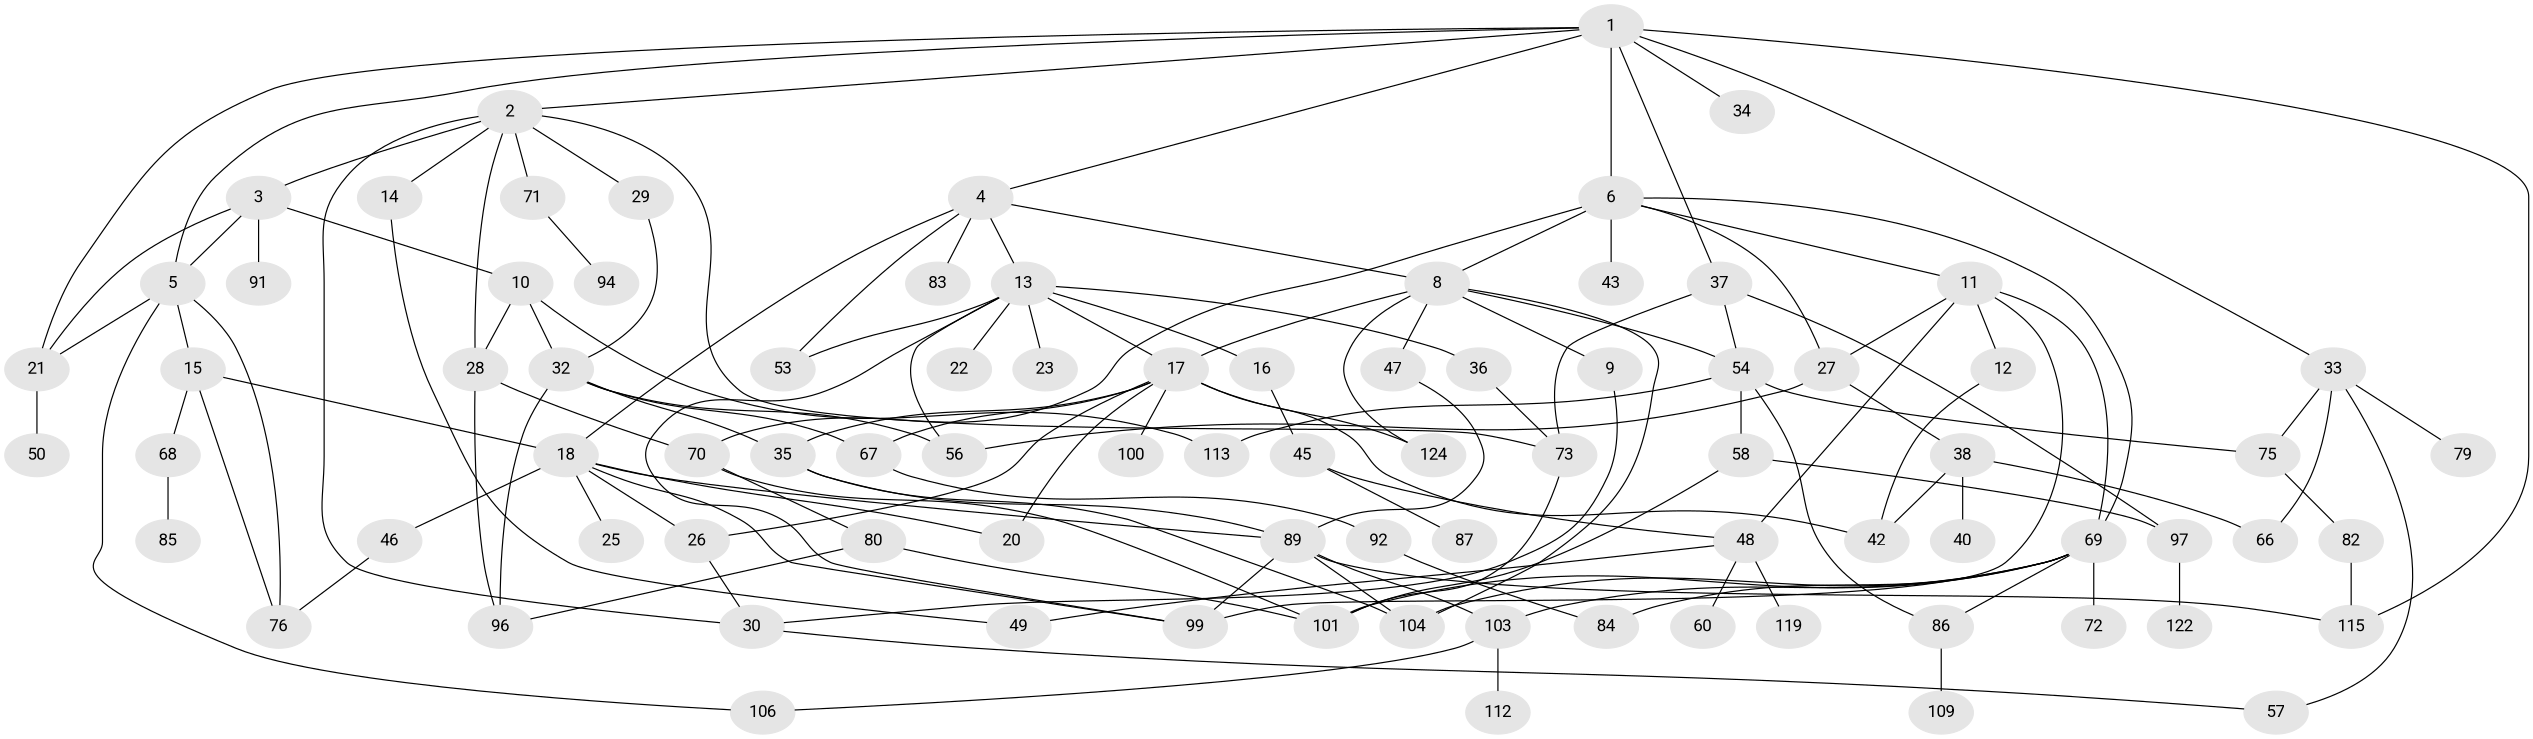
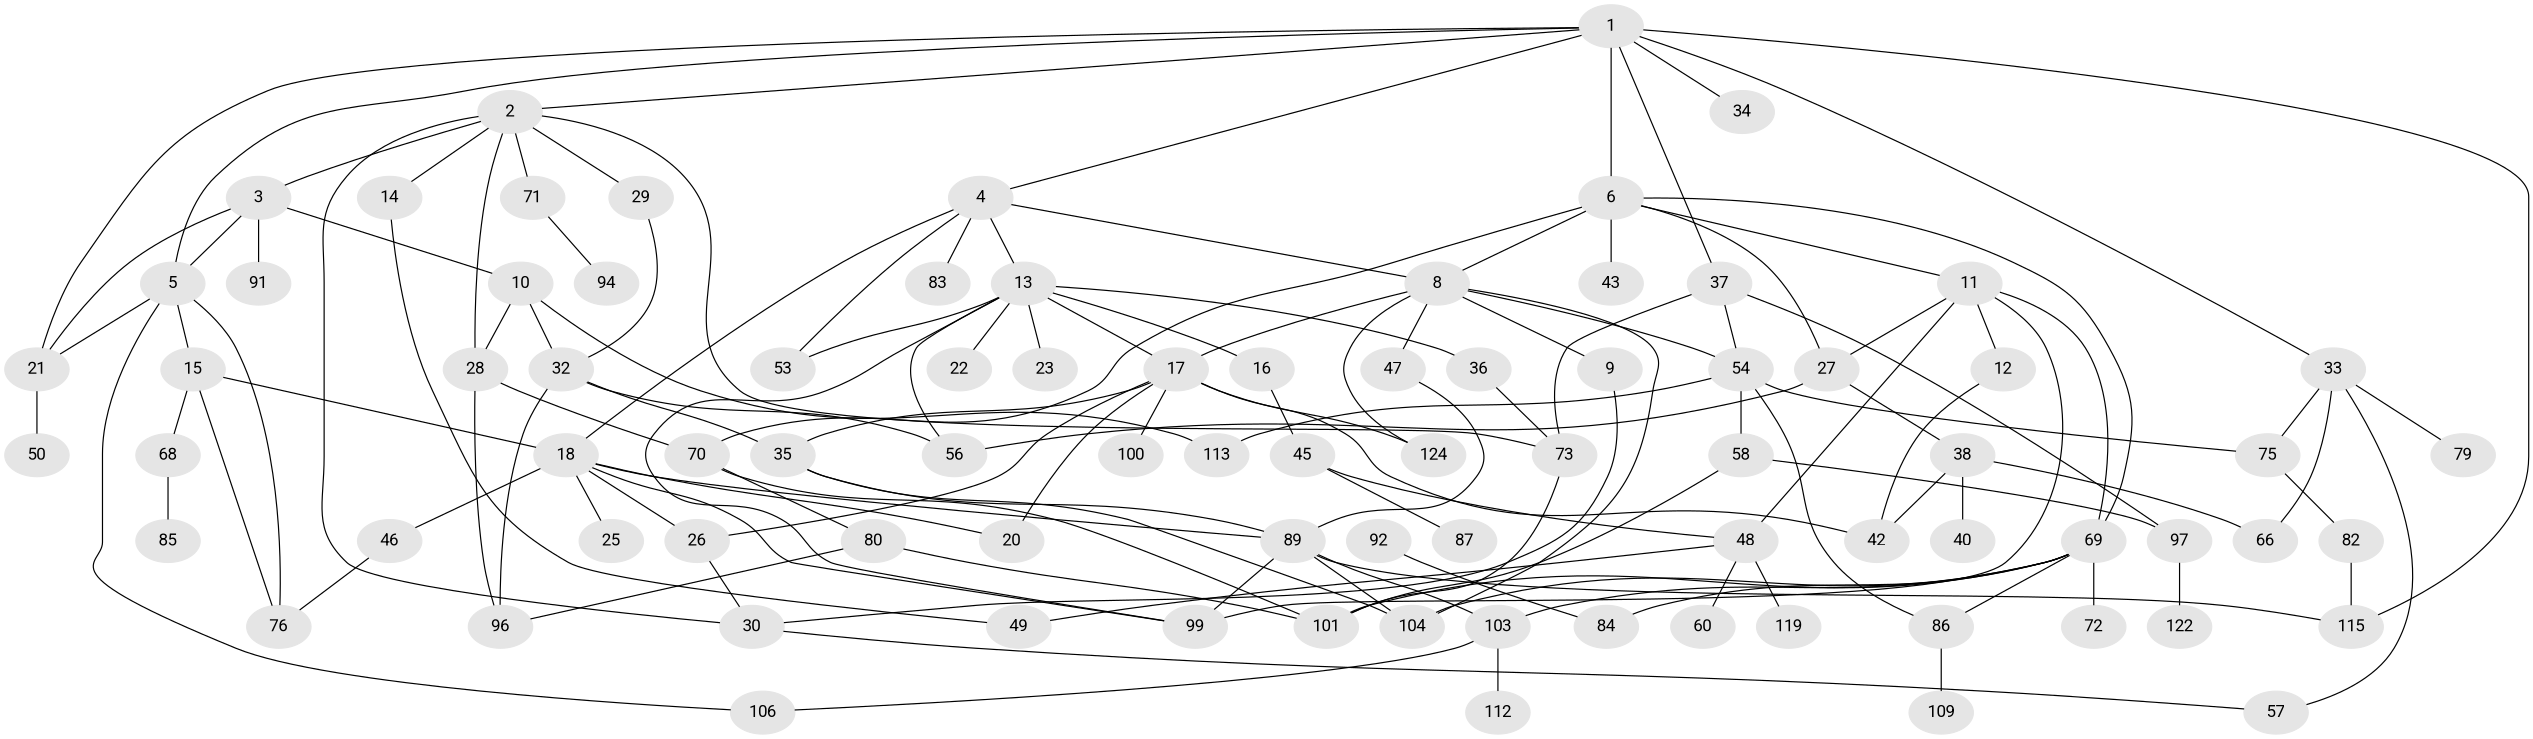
node "67": removed
